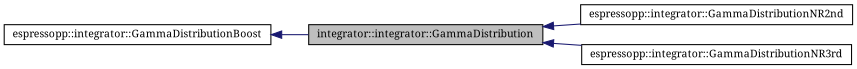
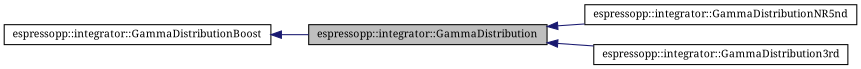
node "espressopp::integrator::GammaDistributionNR2nd": label "espressopp::integrator::GammaDistributionNR2nd" -> "espressopp::integrator::GammaDistributionNR5nd"
node "integrator::integrator::GammaDistribution": label "integrator::integrator::GammaDistribution" -> "espressopp::integrator::GammaDistribution"
node "espressopp::integrator::GammaDistributionNR3rd": label "espressopp::integrator::GammaDistributionNR3rd" -> "espressopp::integrator::GammaDistribution3rd"
